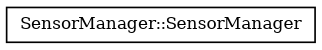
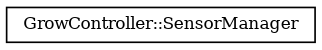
node "SensorManager::SensorManager": label "SensorManager::SensorManager" -> "GrowController::SensorManager"
